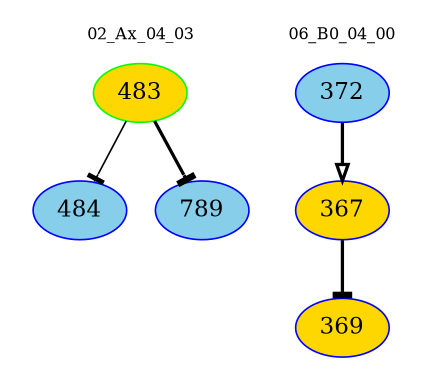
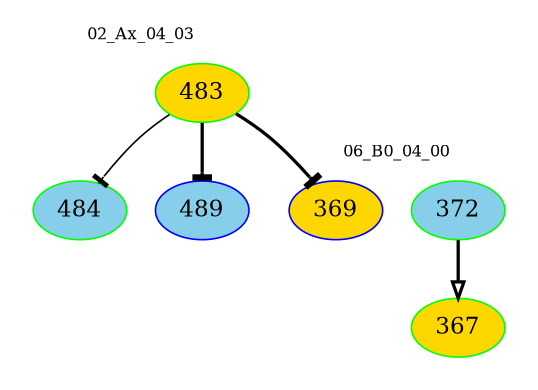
node "372": color blue -> green
node "484": color blue -> green
node "789": label "789" -> "489"
node "367": color blue -> green
edge "367" -> "369": now "483" -> "369"
